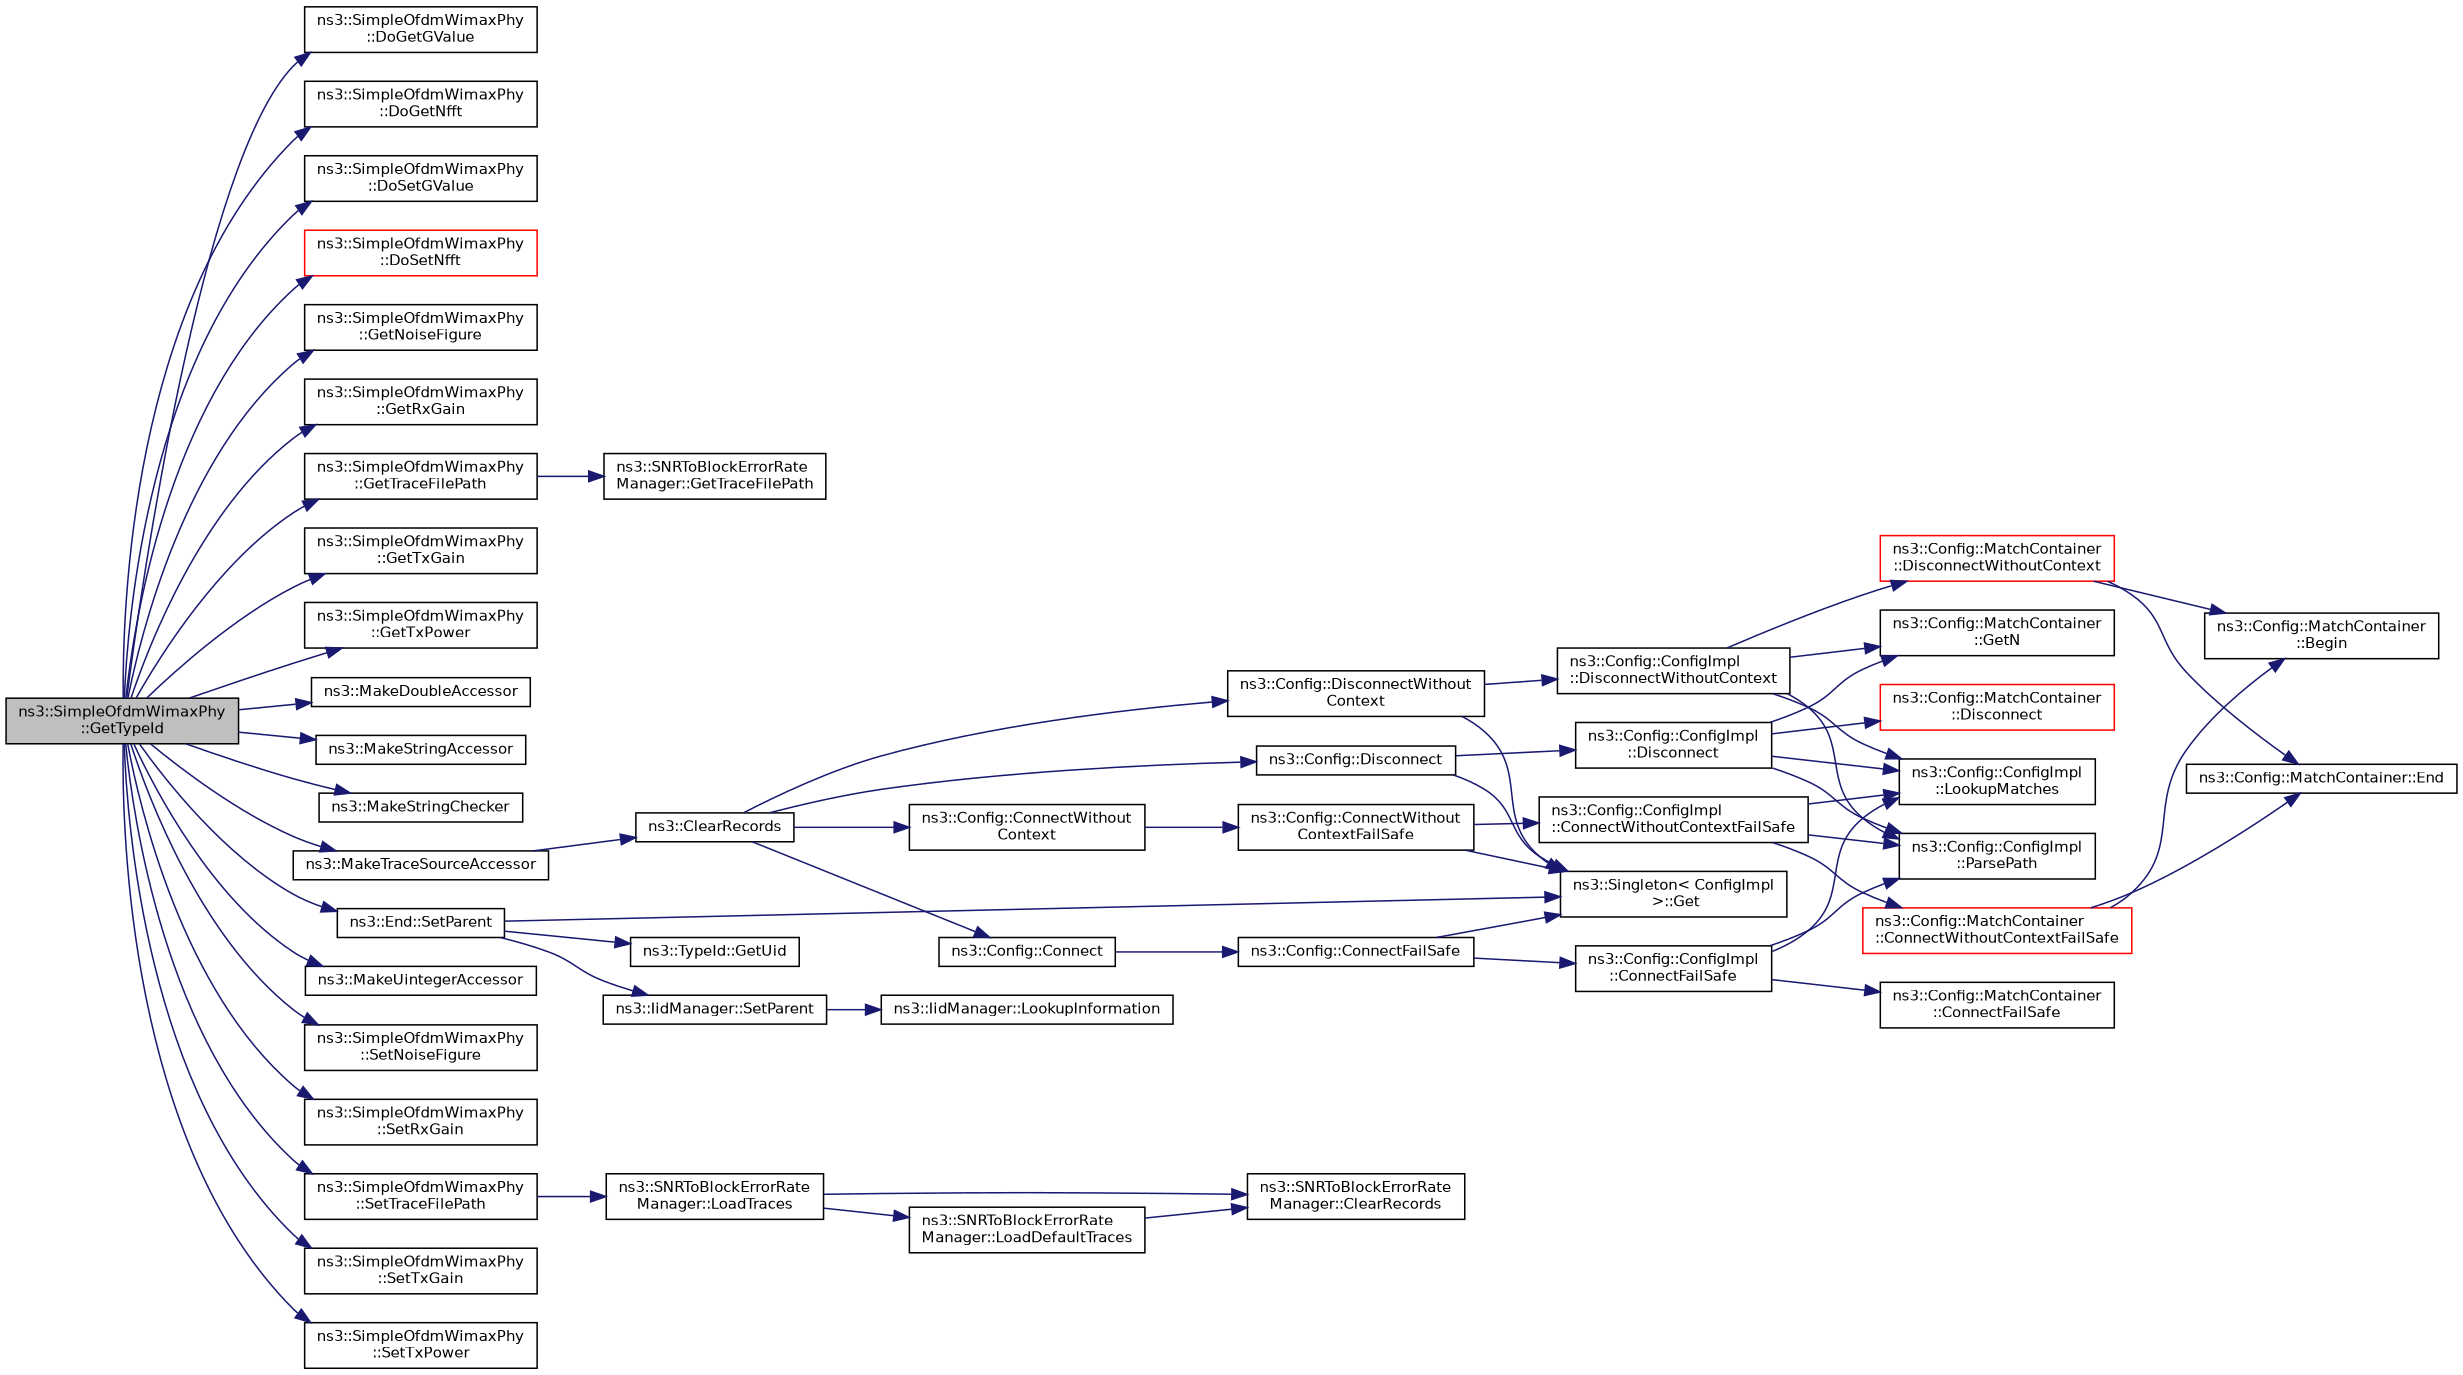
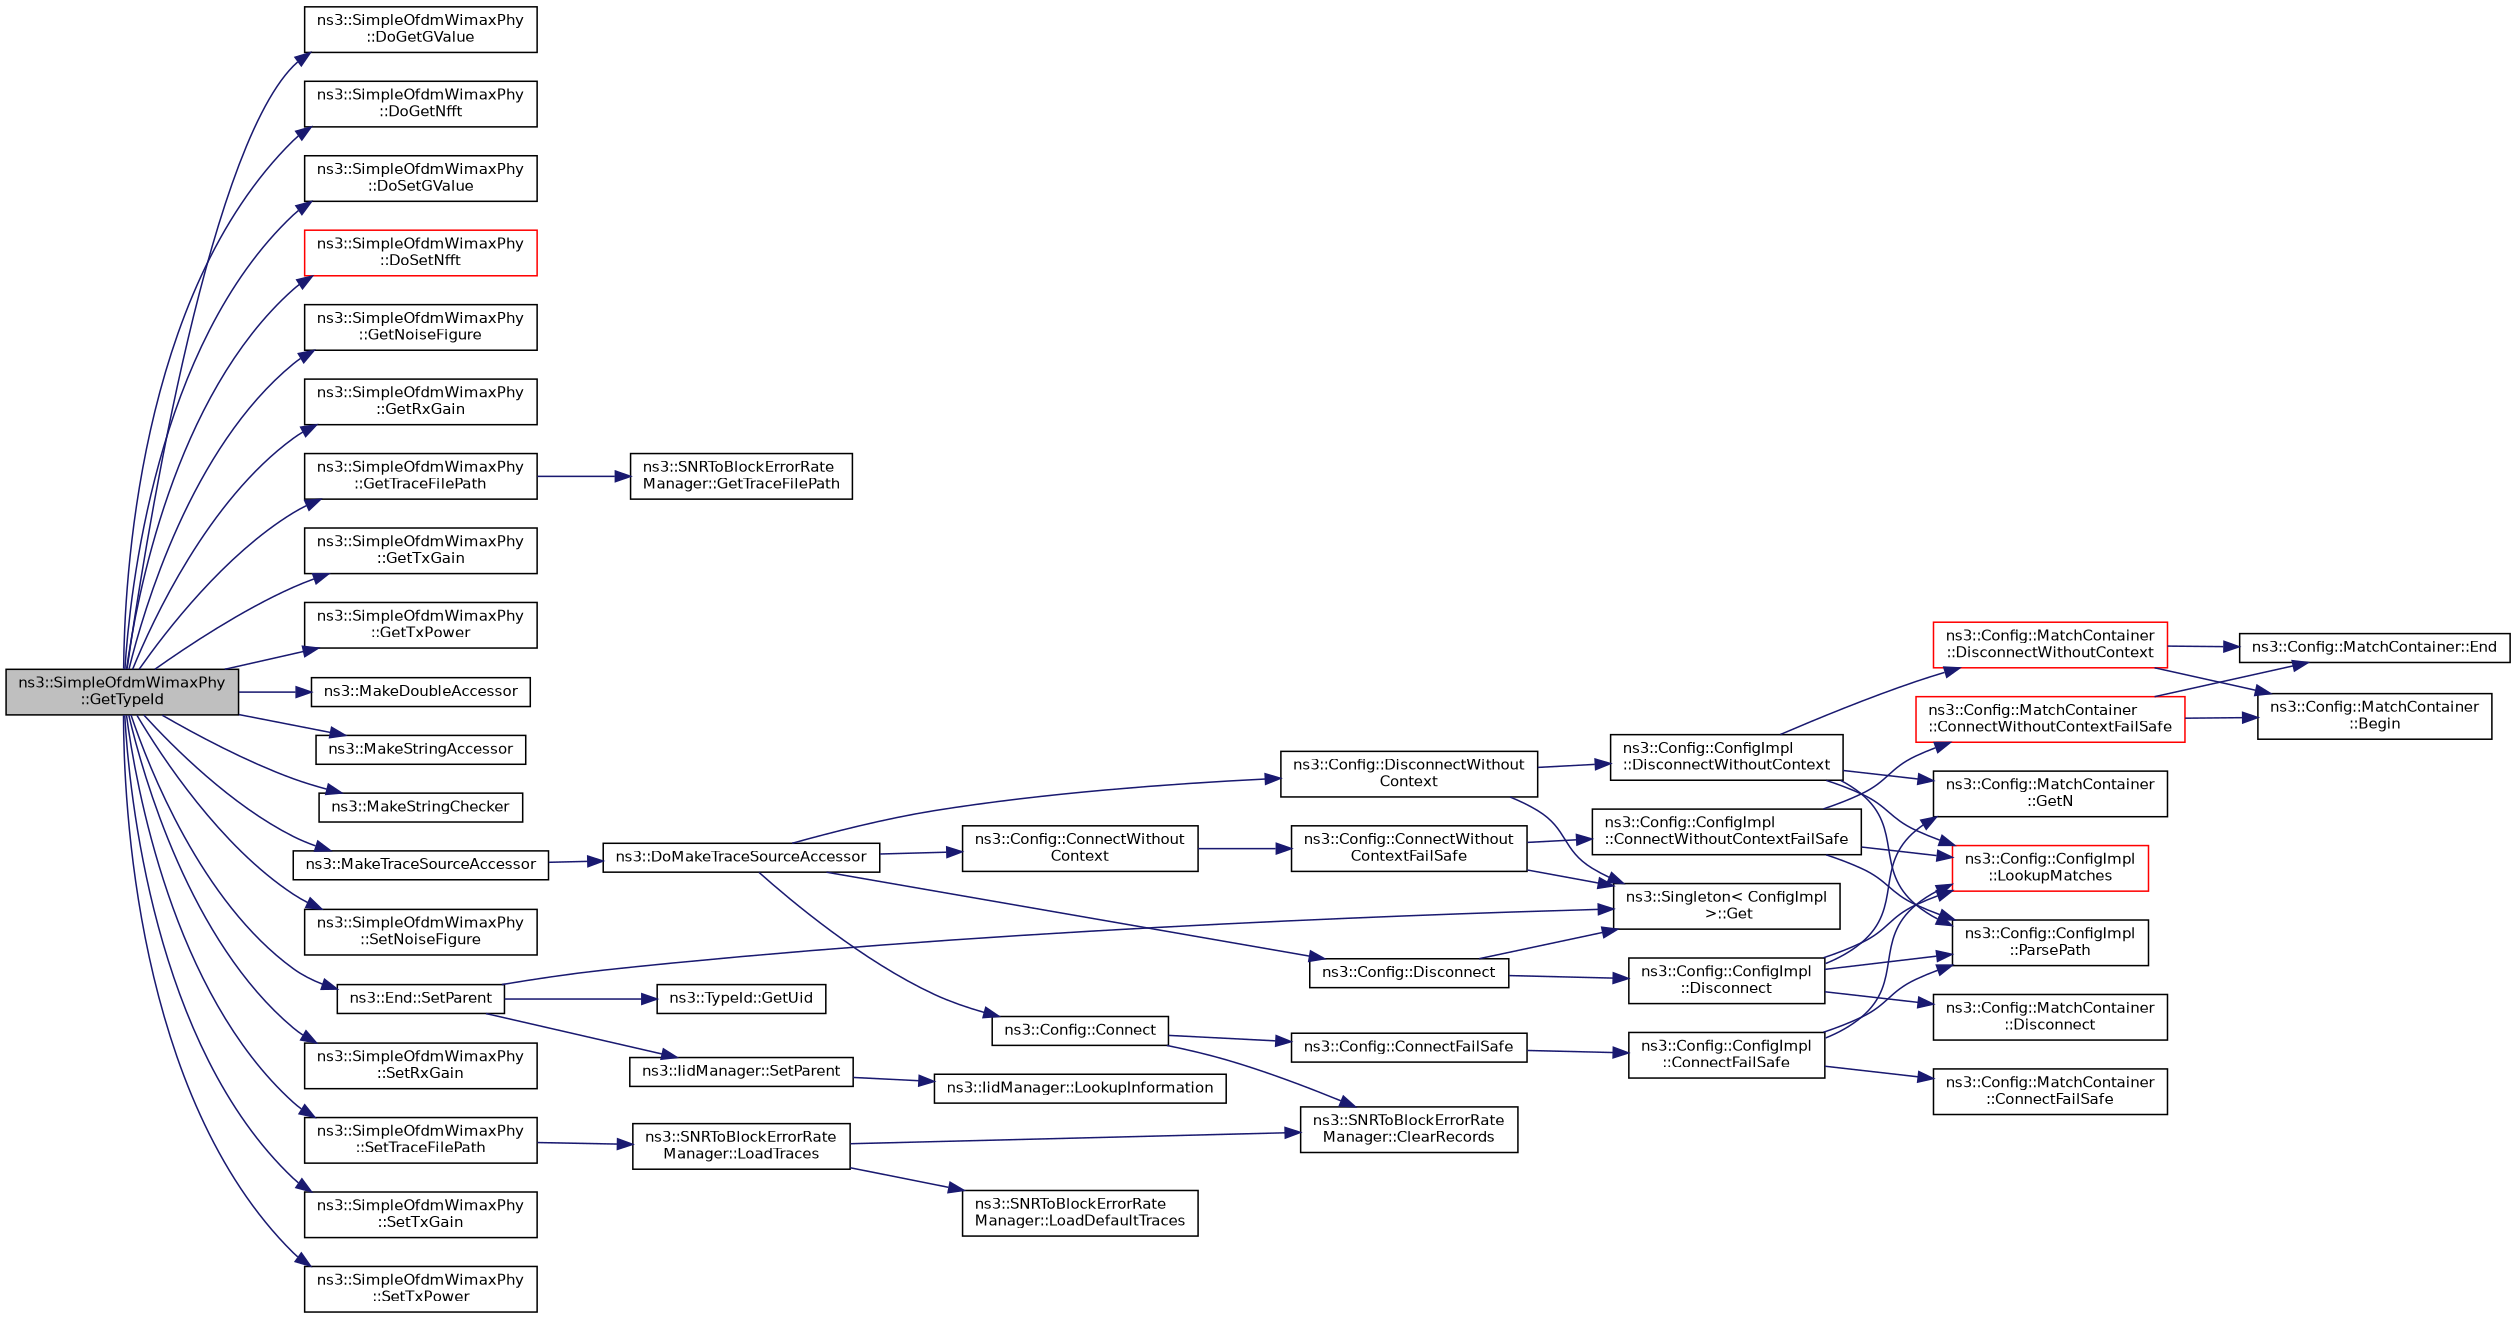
node "ns3::Config::MatchContainer ::Disconnect": color red -> black
node "ns3::Config::ConfigImpl ::LookupMatches": color black -> red
node "ns3::ClearRecords": label "ns3::ClearRecords" -> "ns3::DoMakeTraceSourceAccessor"
edge "ns3::Config::ConnectFailSafe" -> "ns3::Singleton< ConfigImpl >::Get": removed
node "ns3::MakeUintegerAccessor": removed
edge "ns3::SNRToBlockErrorRate Manager::LoadDefaultTraces" -> "ns3::SNRToBlockErrorRate Manager::ClearRecords": now "ns3::Config::Connect" -> "ns3::SNRToBlockErrorRate Manager::ClearRecords"
